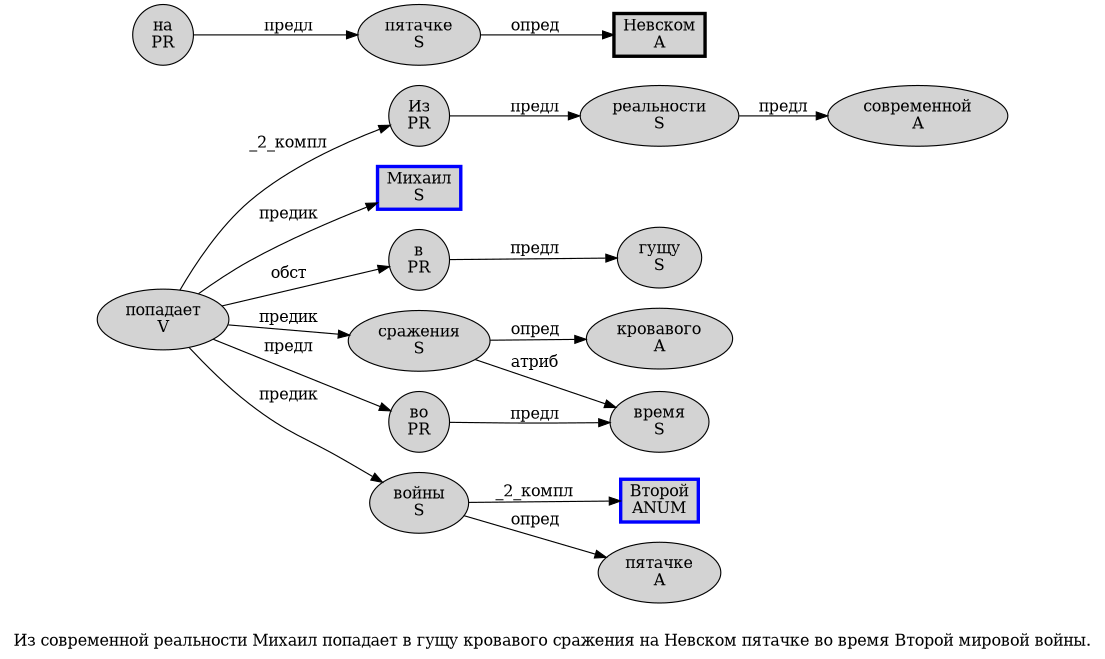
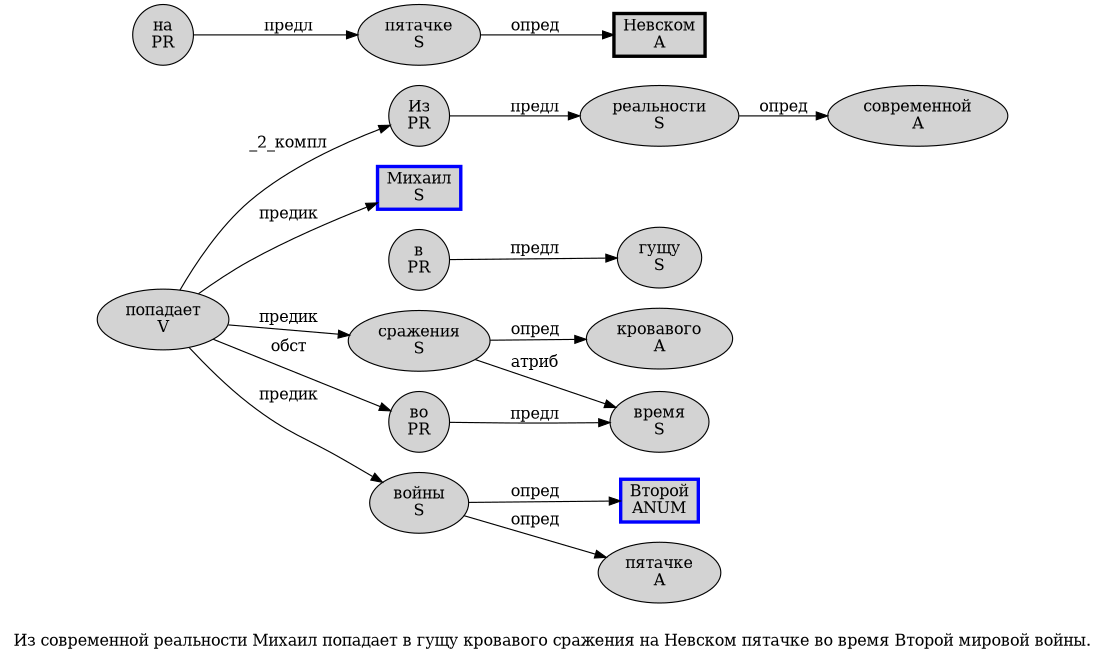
edge "реальности S" -> "современной A": label "предл" -> "опред"
edge "попадает V" -> "в PR": removed, label "обст"
edge "попадает V" -> "во PR": label "предл" -> "обст"
edge "войны S" -> "Второй ANUM": label "_2_компл" -> "опред"
